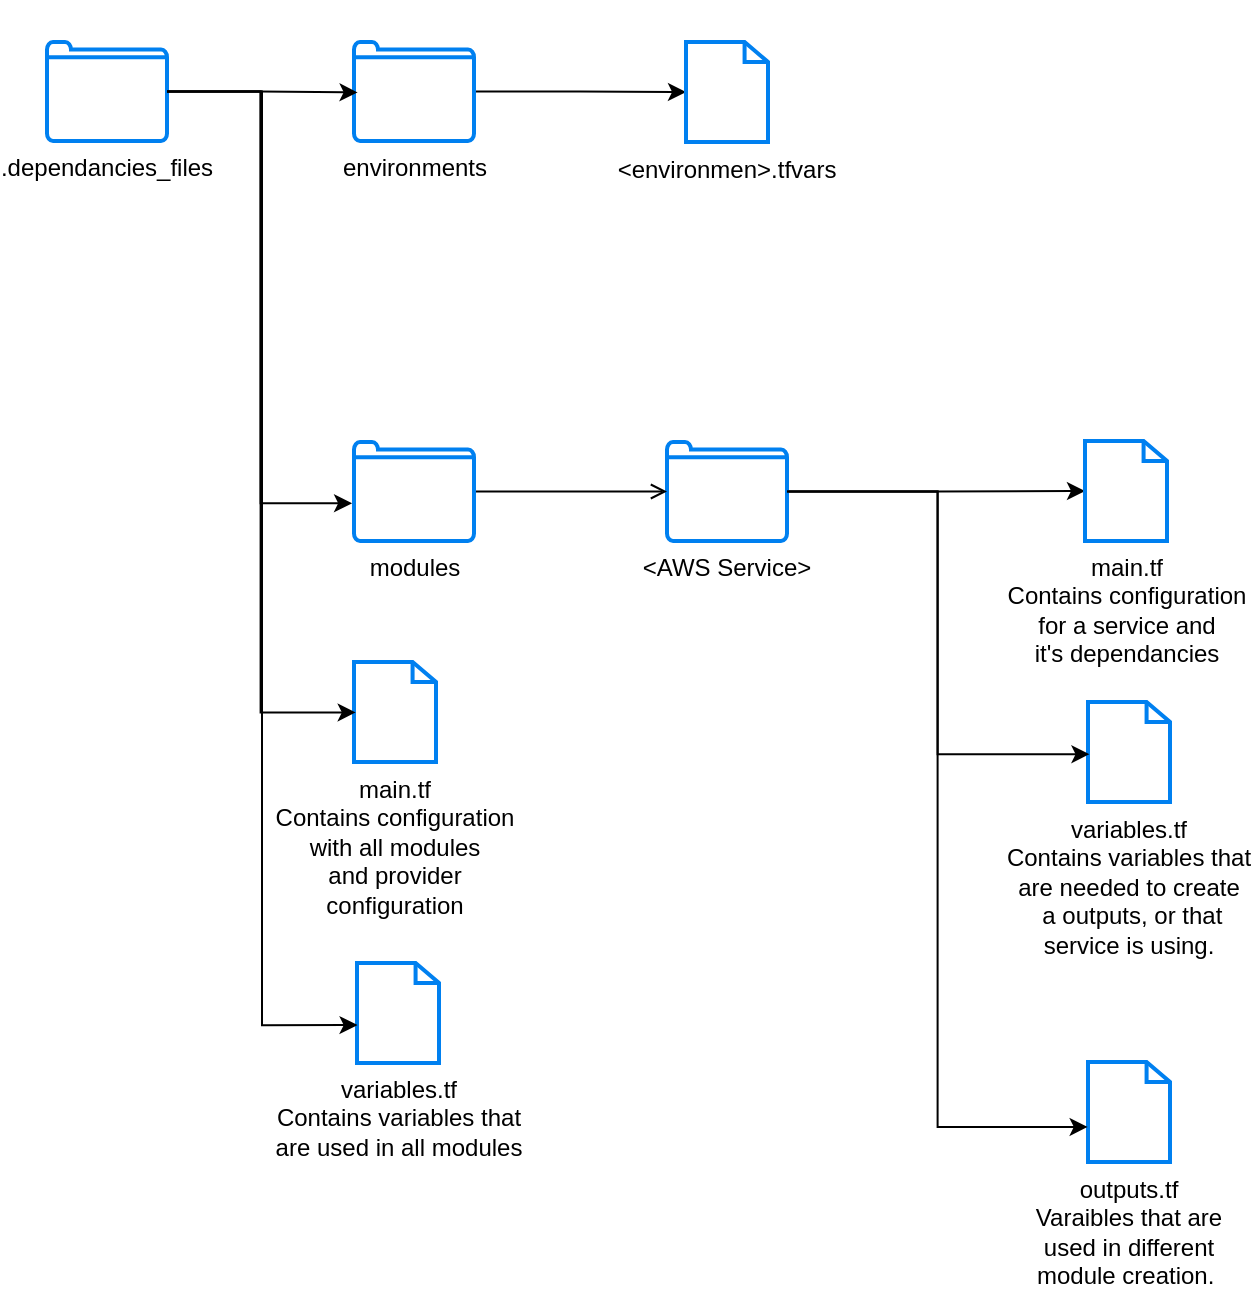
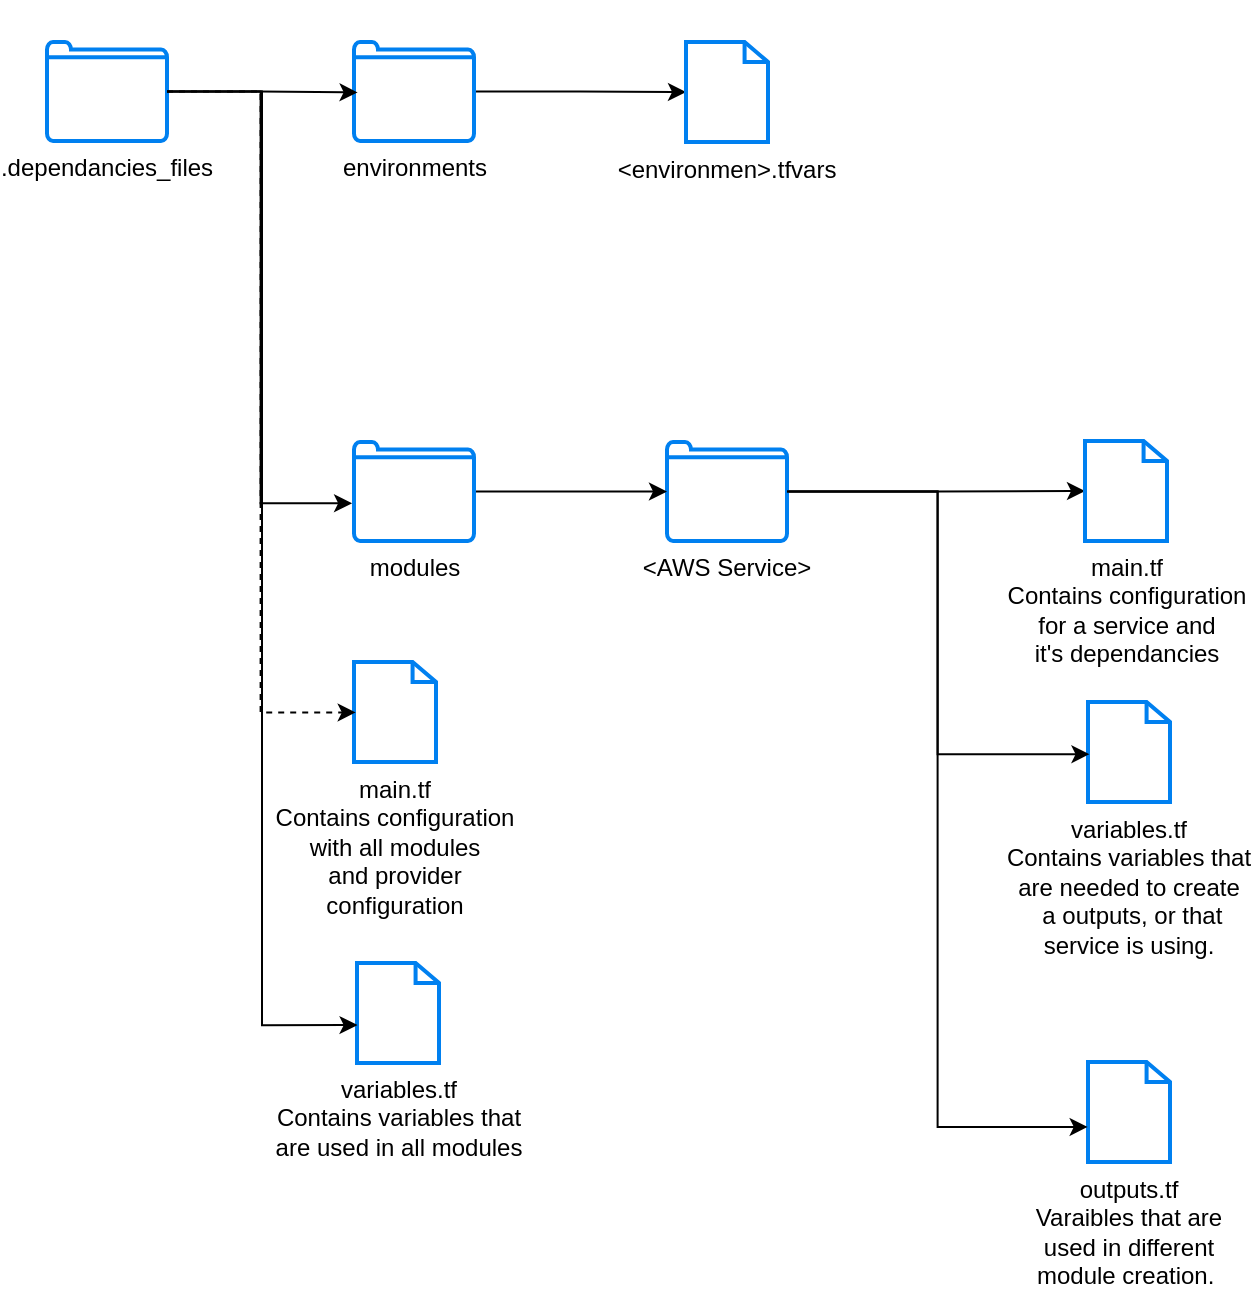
edge "modules" -> "<AWS Service>": arrowhead open -> classic
edge ".dependancies_files" -> "main.tf Contains configuration with all modules and provider configuration": style solid -> dashed
